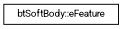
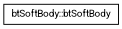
node "btSoftBody::eFeature": label "btSoftBody::eFeature" -> "btSoftBody::btSoftBody"
